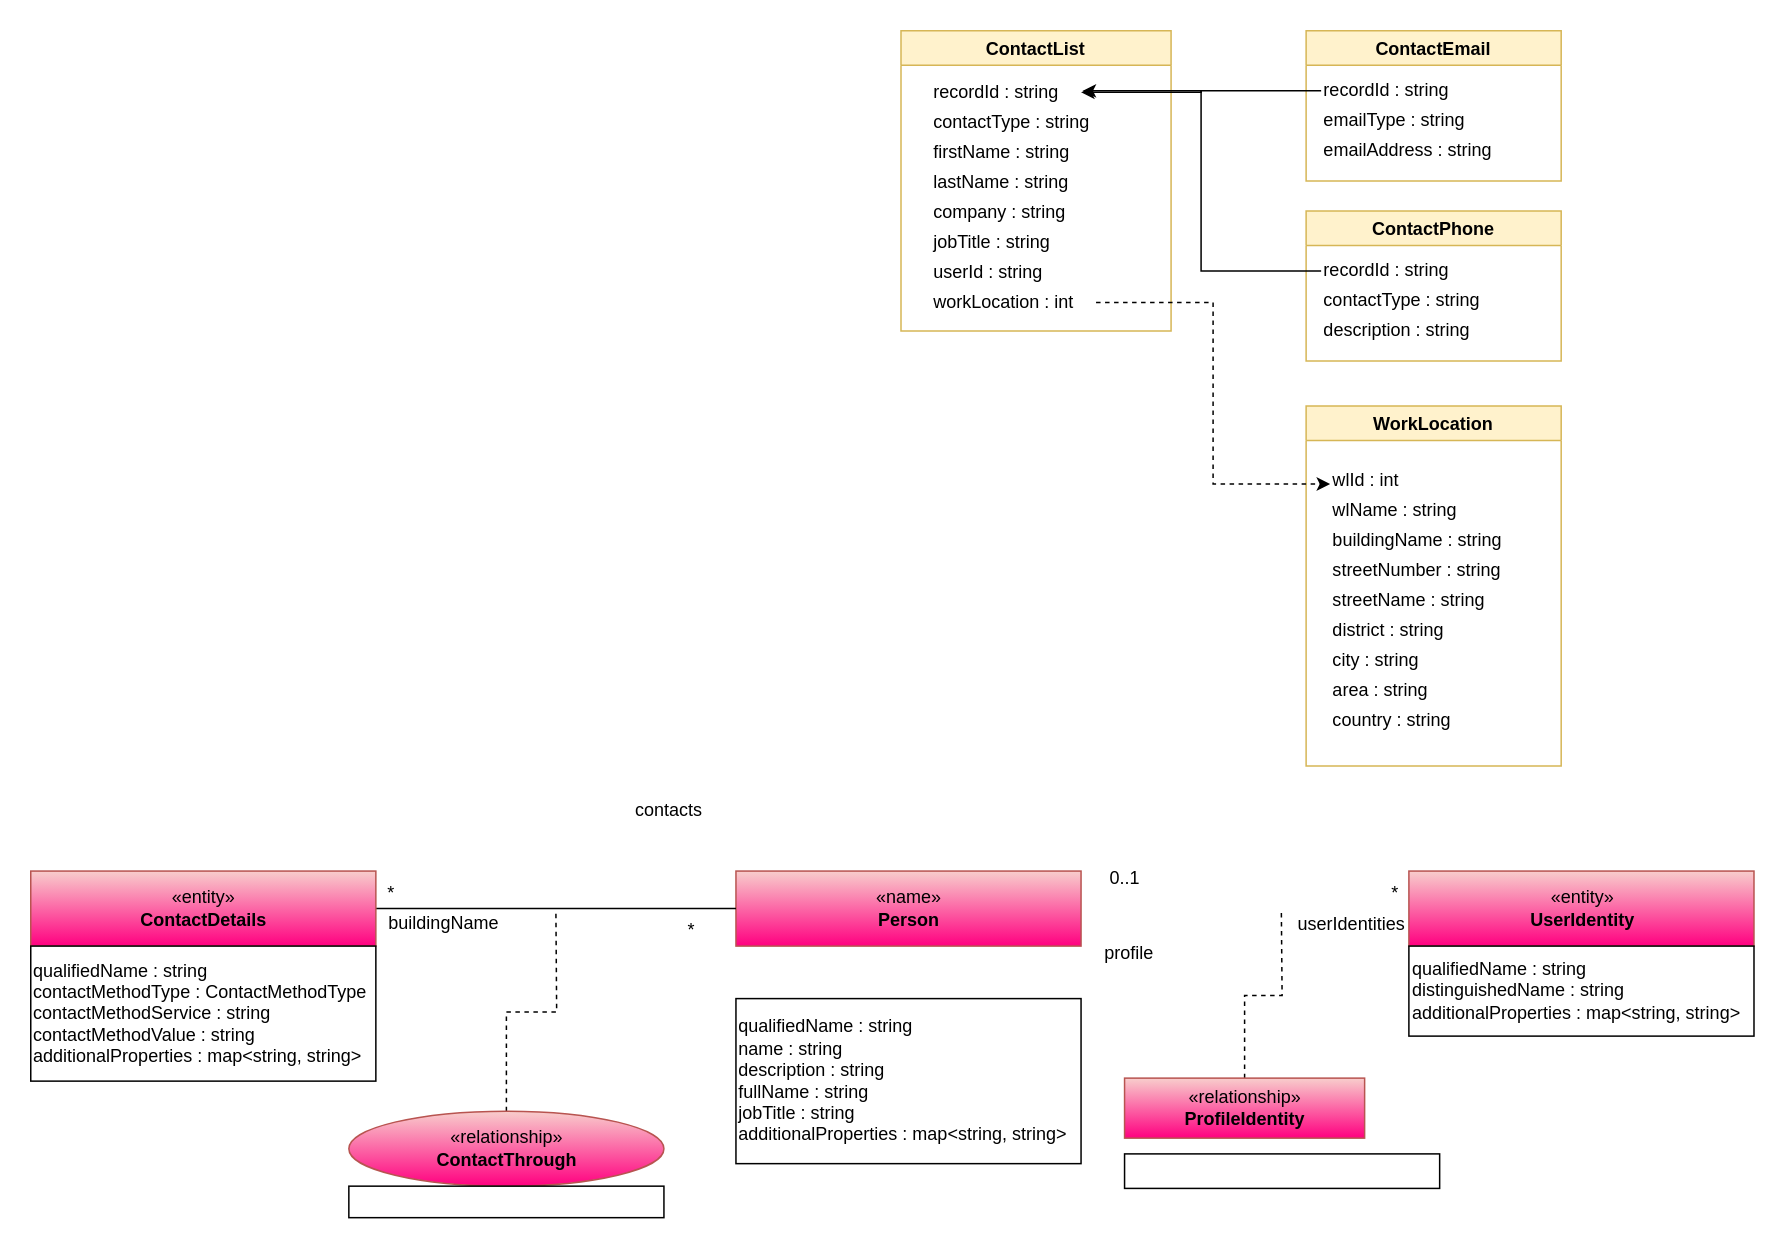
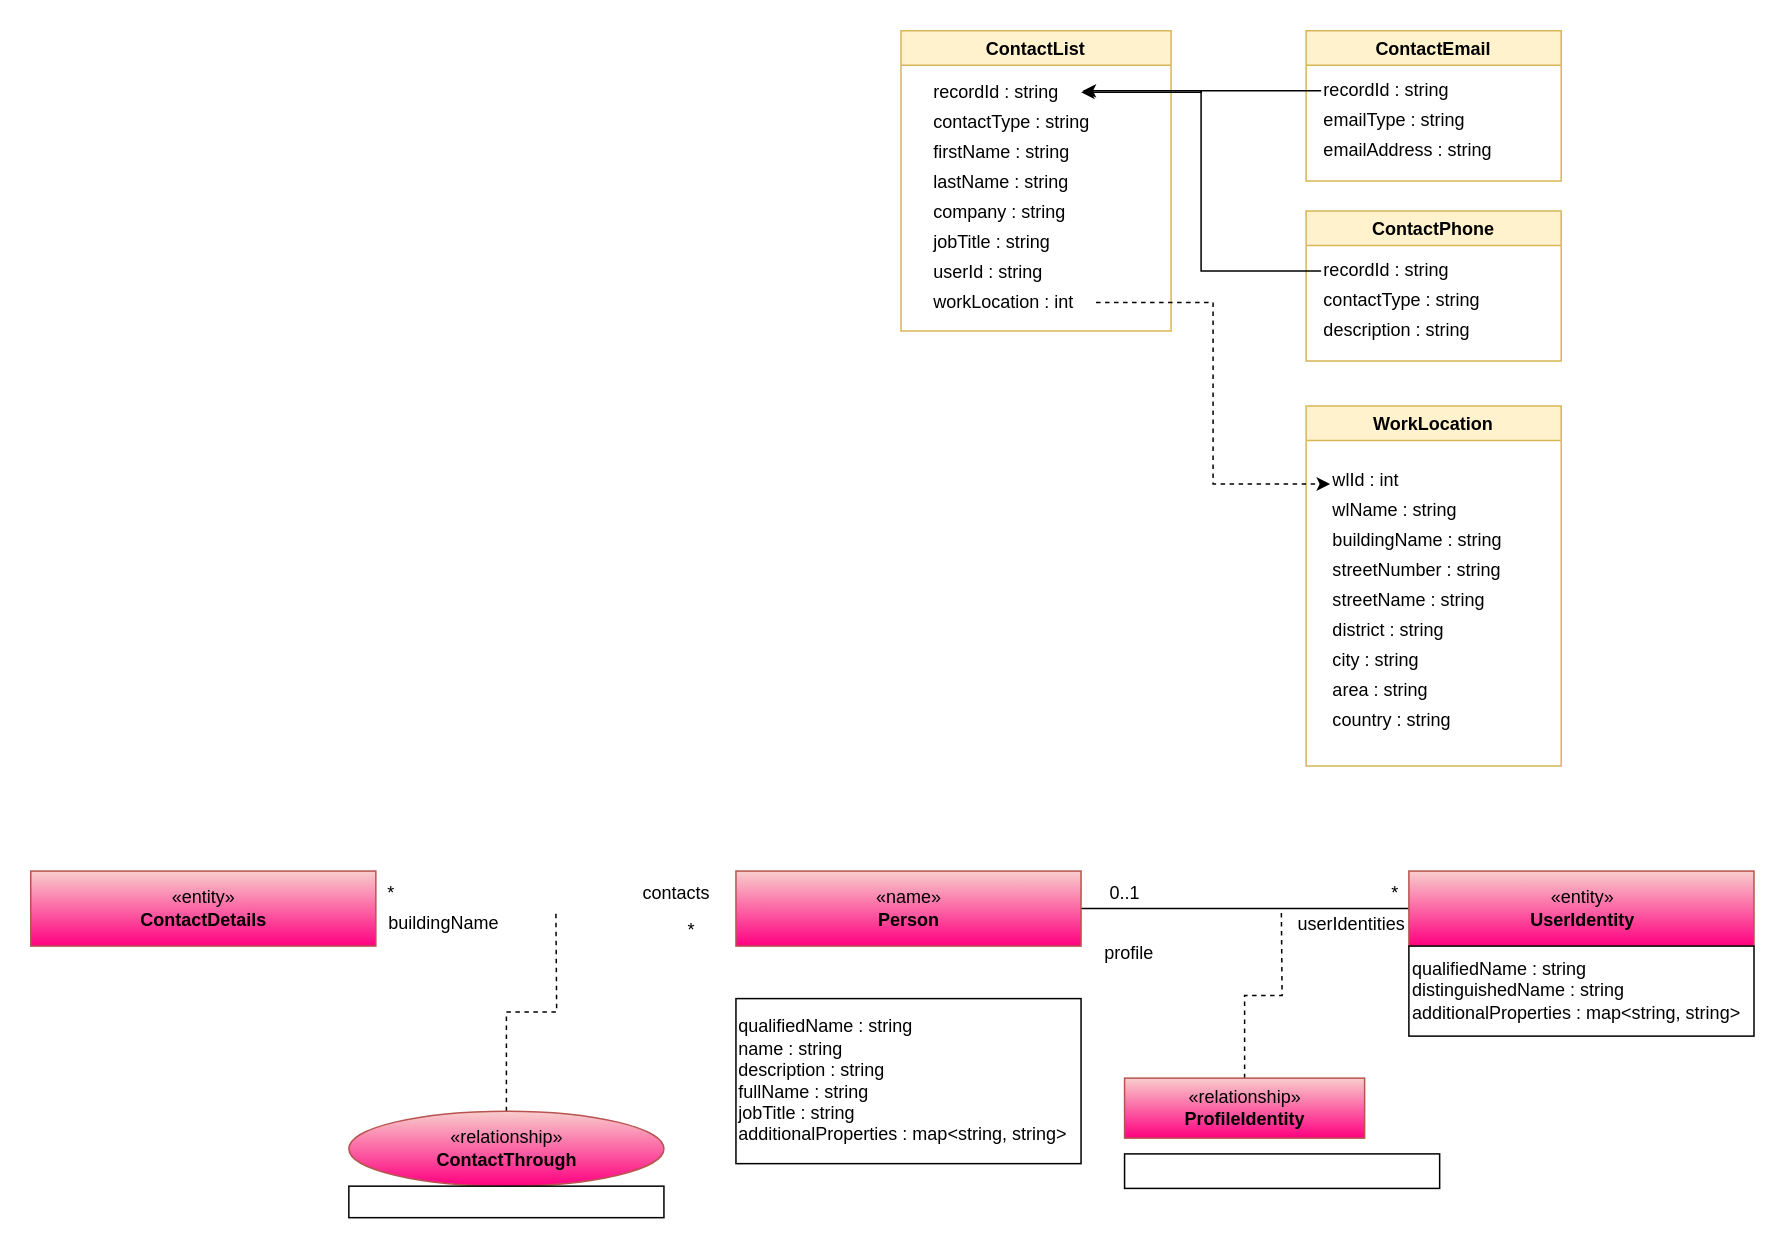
node "contacts": moved (668, 811) -> (676, 893)
node "0..1": moved (1124, 878) -> (1124, 893)
edge "«entity» ContactDetails" -- "«name» Person": removed
edge "«name» Person" -- "«entity» UserIdentity": added
node "qualifiedName : string contactMethodType : ContactMethodType contactMethodService : string contactMethodValue : string additionalProperties : map<string, string>": removed
